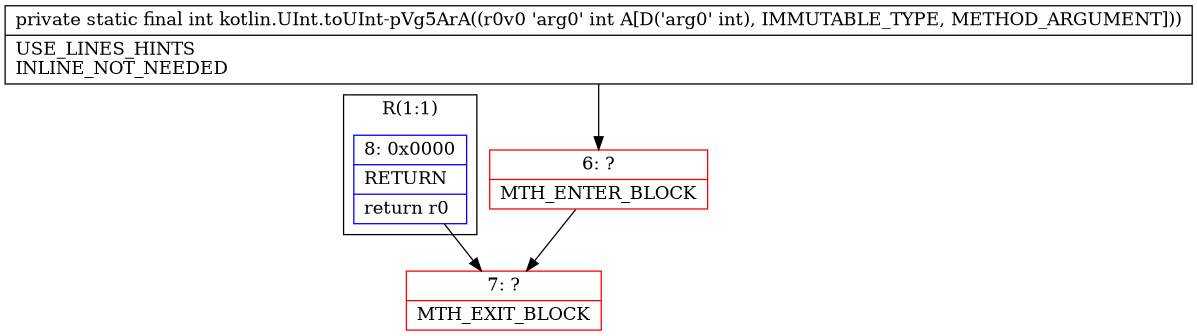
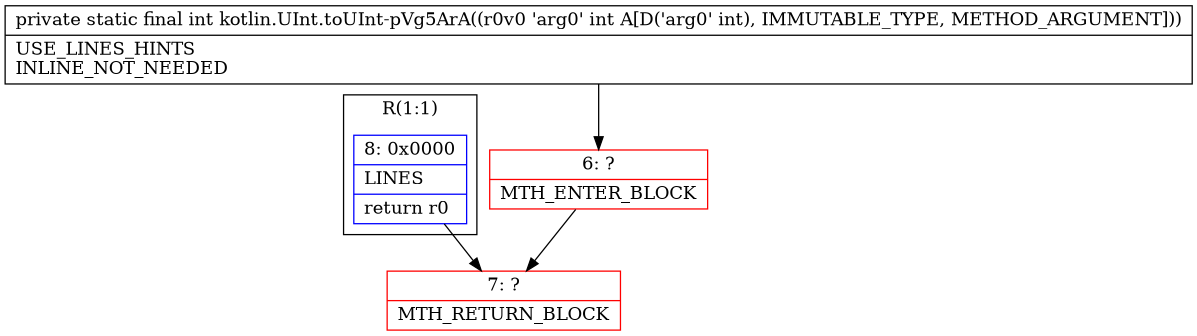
node "8: 0x0000": text "RETURN" -> "LINES"
node "7: ?": text "MTH_EXIT_BLOCK" -> "MTH_RETURN_BLOCK"
